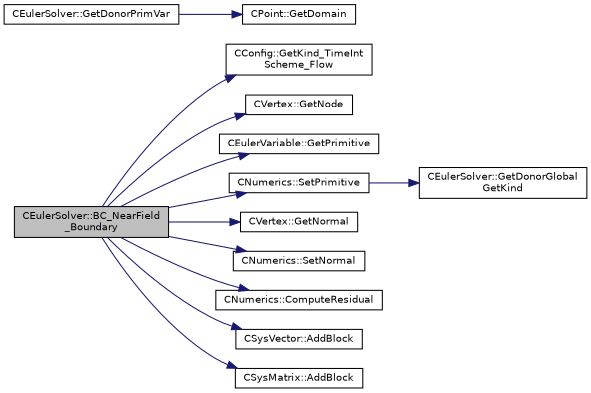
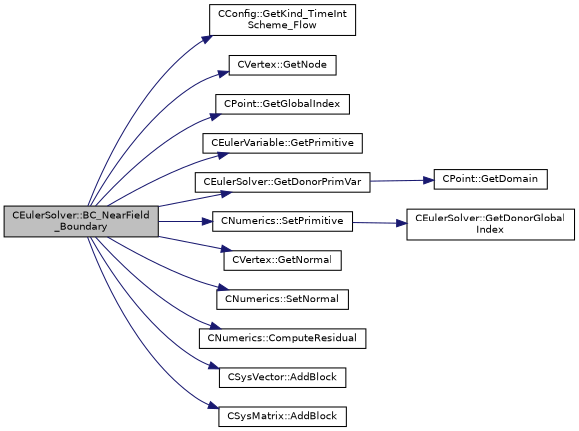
node "CPoint::GetGlobalIndex": added
node "CEulerSolver::GetDonorGlobal GetKind": label "CEulerSolver::GetDonorGlobal GetKind" -> "CEulerSolver::GetDonorGlobal Index"
edge "CEulerSolver::BC_NearField _Boundary" -> "CEulerSolver::GetDonorPrimVar": added
